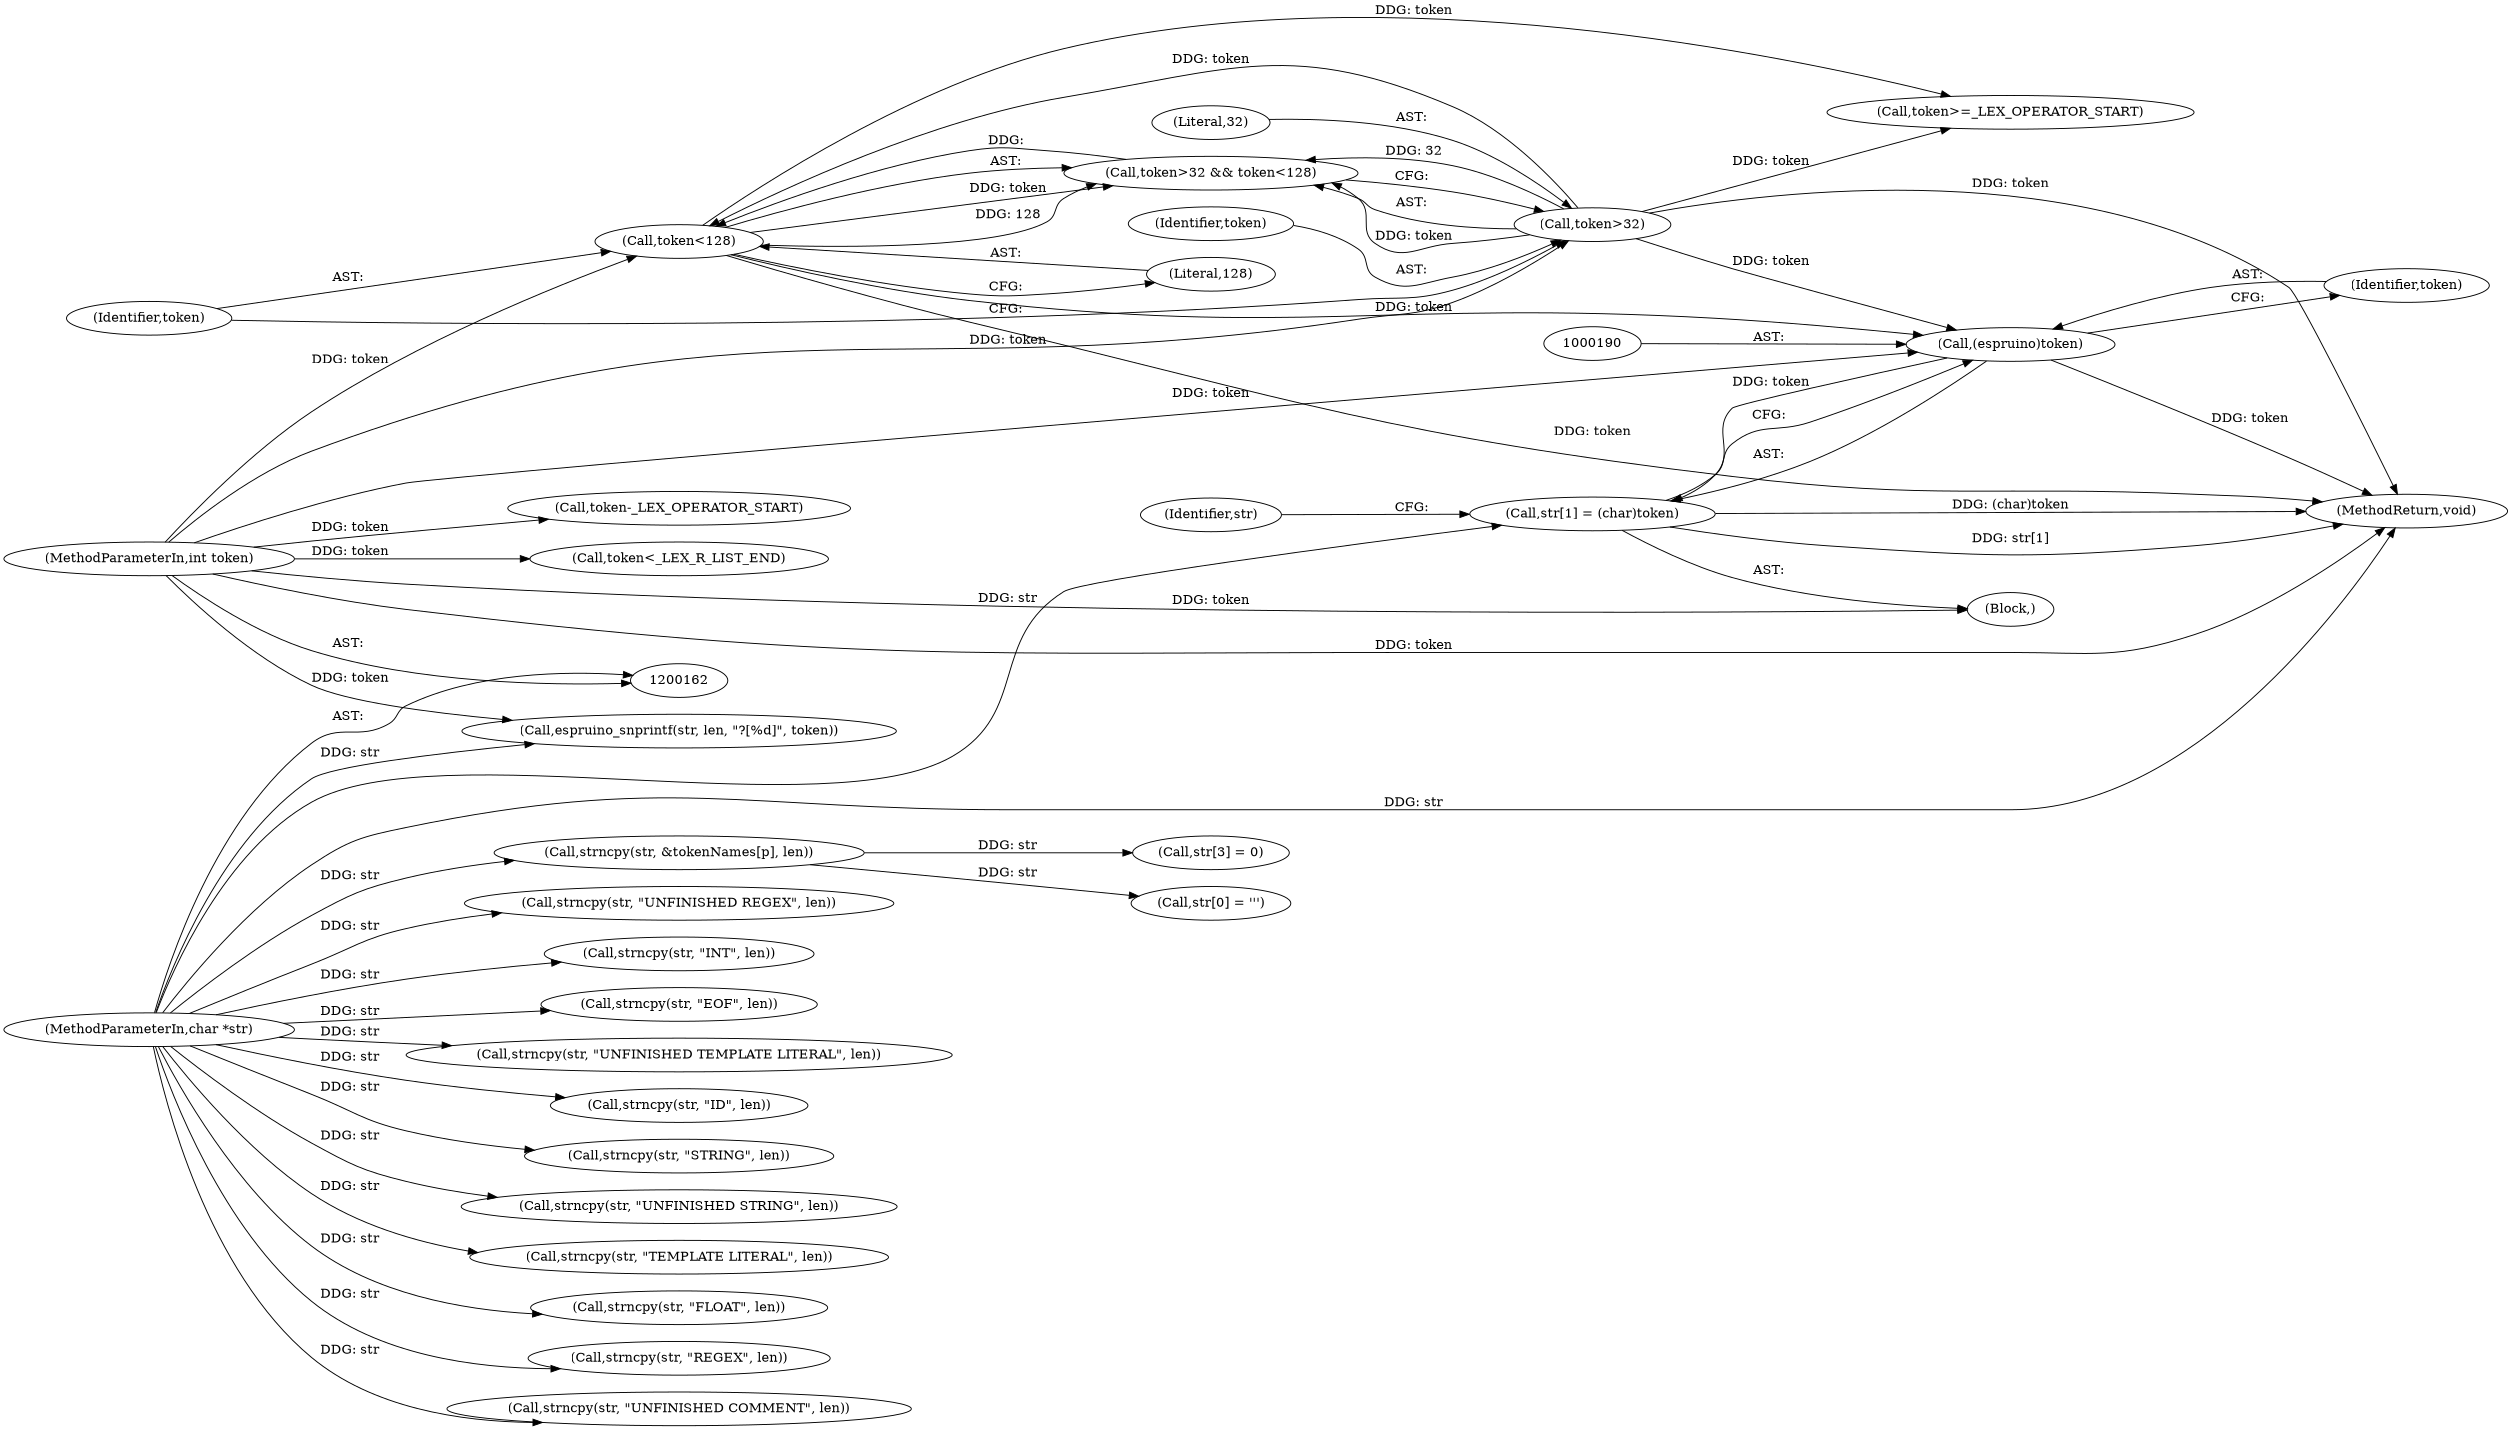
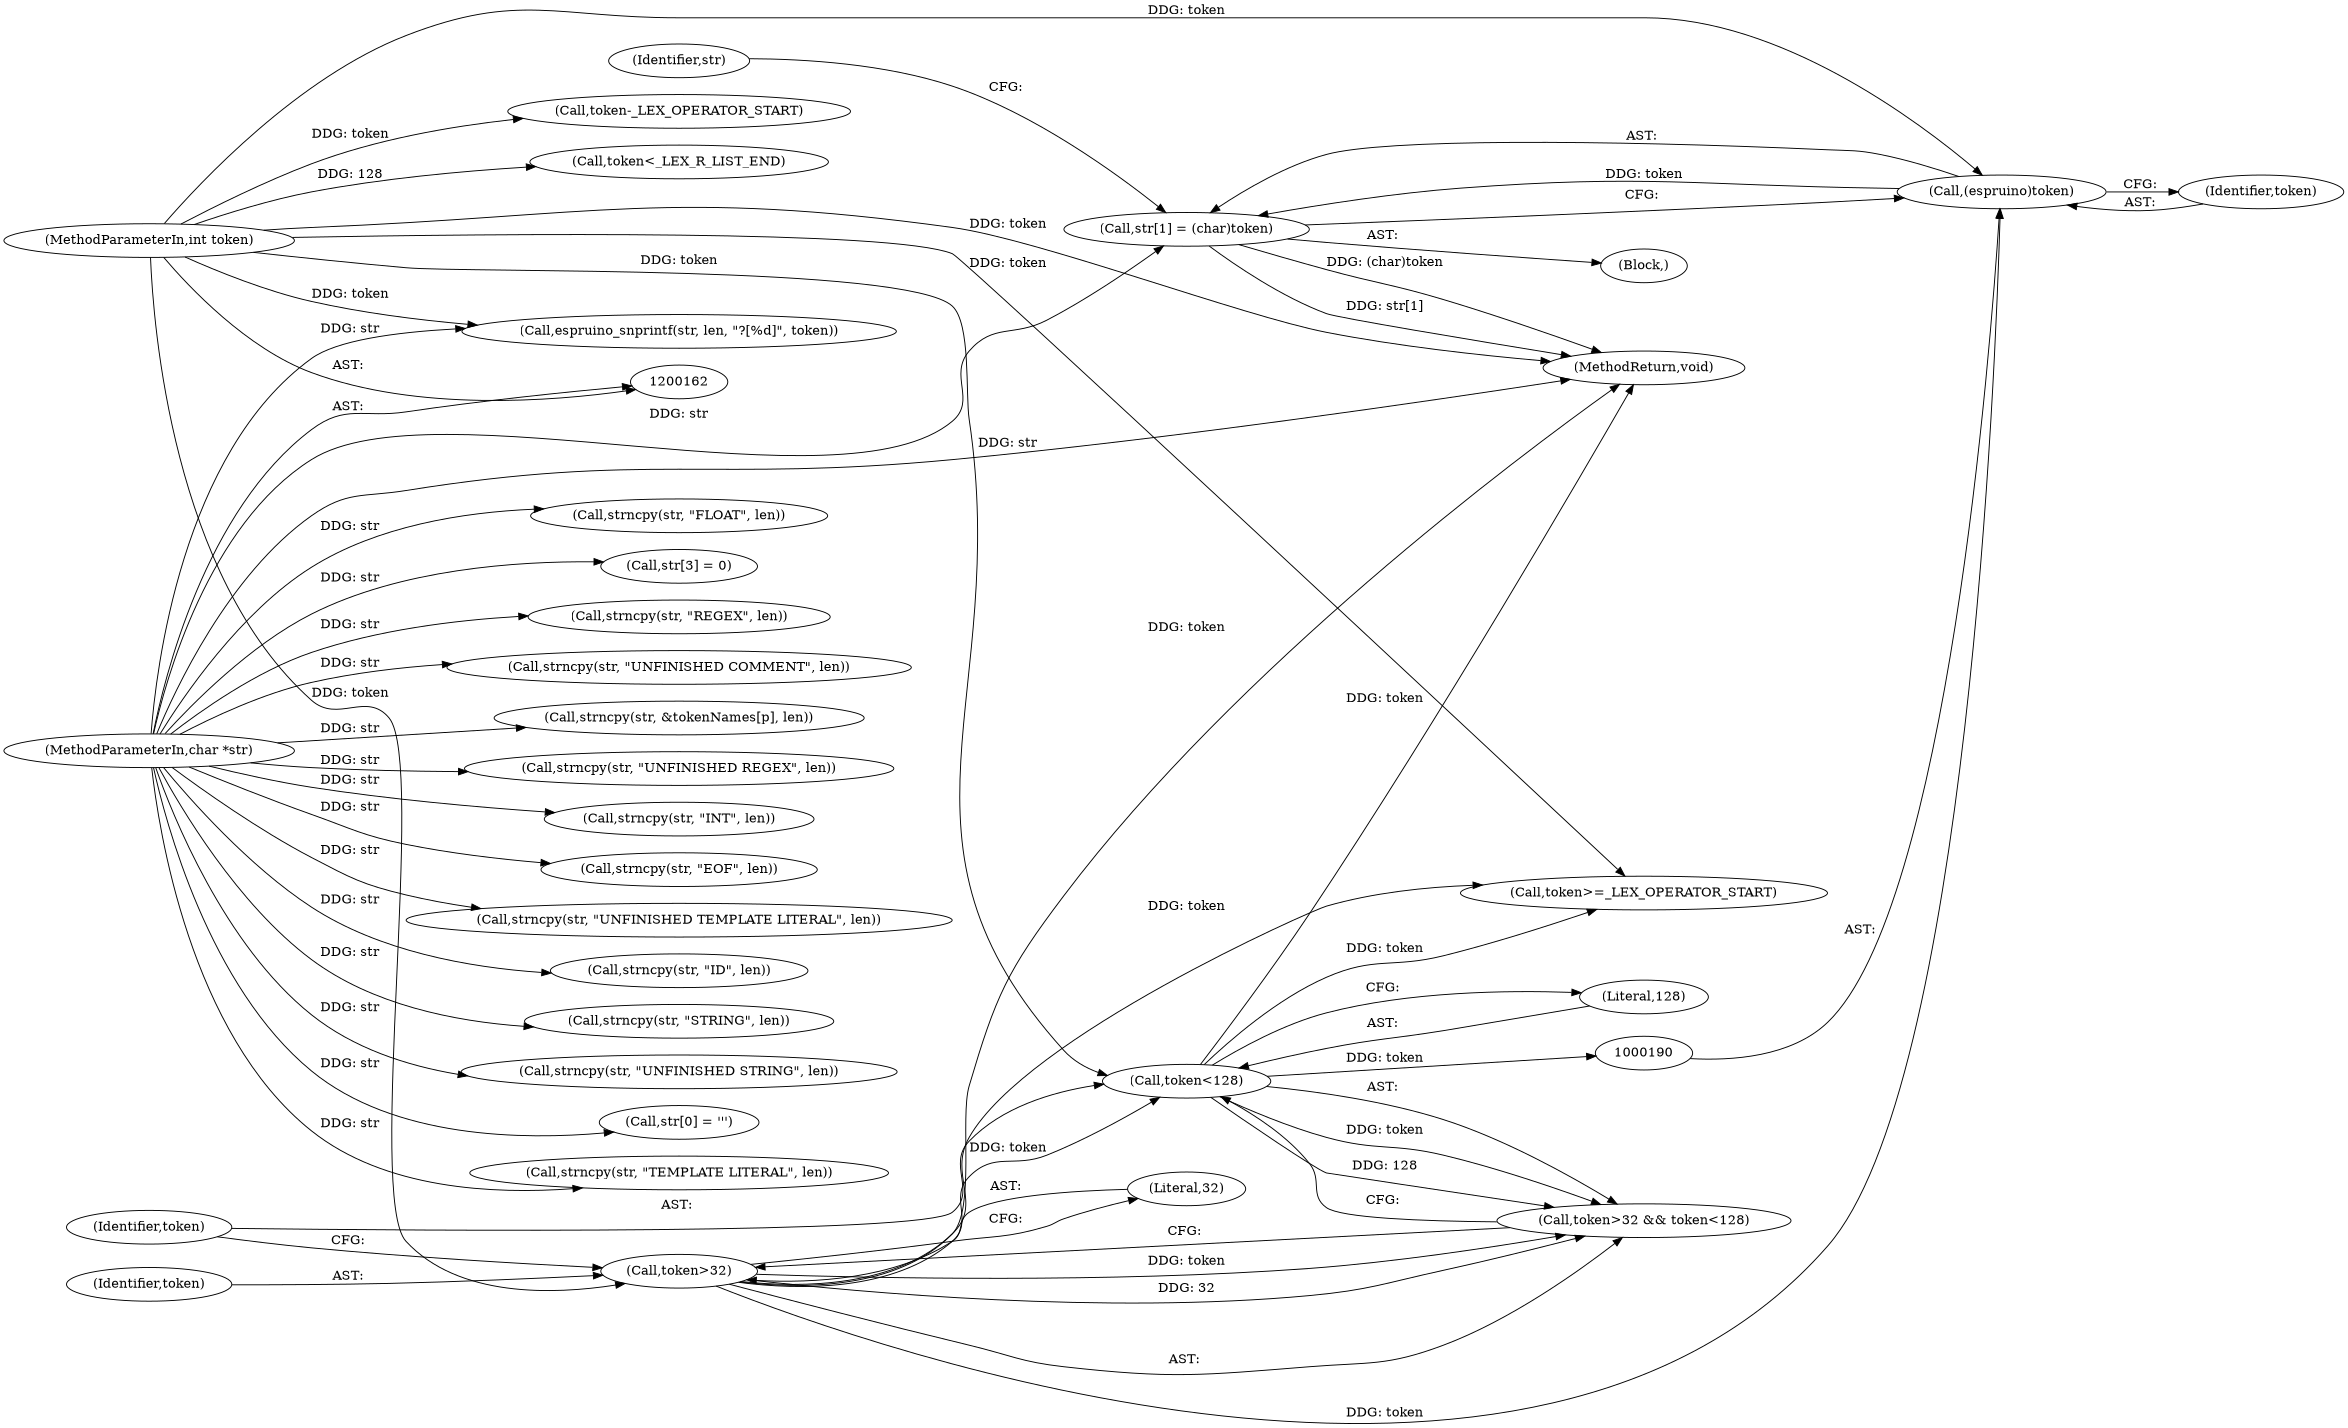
edge "(Call,token>32 && token<128)" -> "(Call,token<128)": label "DDG: " -> "CFG: "
edge "(Call,token<128)" -> "(Call,(espruino)token)": now "(Call,token<128)" -> "1000190"
edge "(Call,(espruino)token)" -> "(MethodReturn,void)": removed, label "DDG: token"
edge "(MethodParameterIn,int token)" -> "(Call,token<_LEX_R_LIST_END)": label "DDG: token" -> "DDG: 128"
edge "(MethodParameterIn,int token)" -> "(Block,)": now "(MethodParameterIn,int token)" -> "(Call,token>=_LEX_OPERATOR_START)"
edge "(Call,strncpy(str, &tokenNames[p], len))" -> "(Call,str[3] = 0)": now "(MethodParameterIn,char *str)" -> "(Call,str[3] = 0)"
edge "(Call,strncpy(str, &tokenNames[p], len))" -> "(Call,str[0] = ''')": now "(MethodParameterIn,char *str)" -> "(Call,str[0] = ''')"
edge "(Call,token>32)" -> "(Literal,32)": added, label "CFG:"
